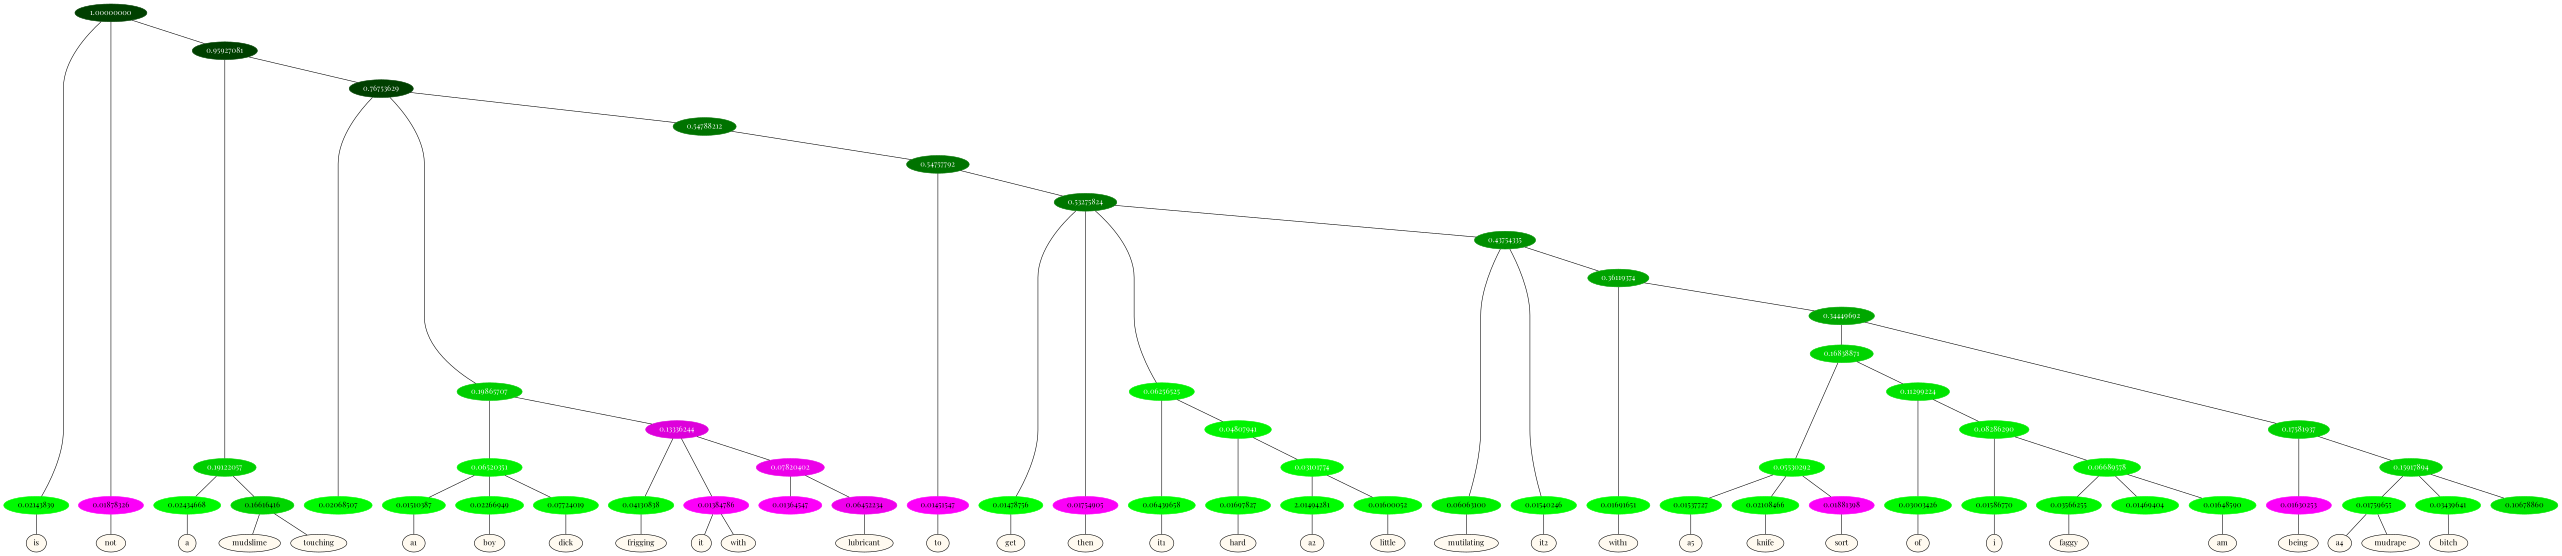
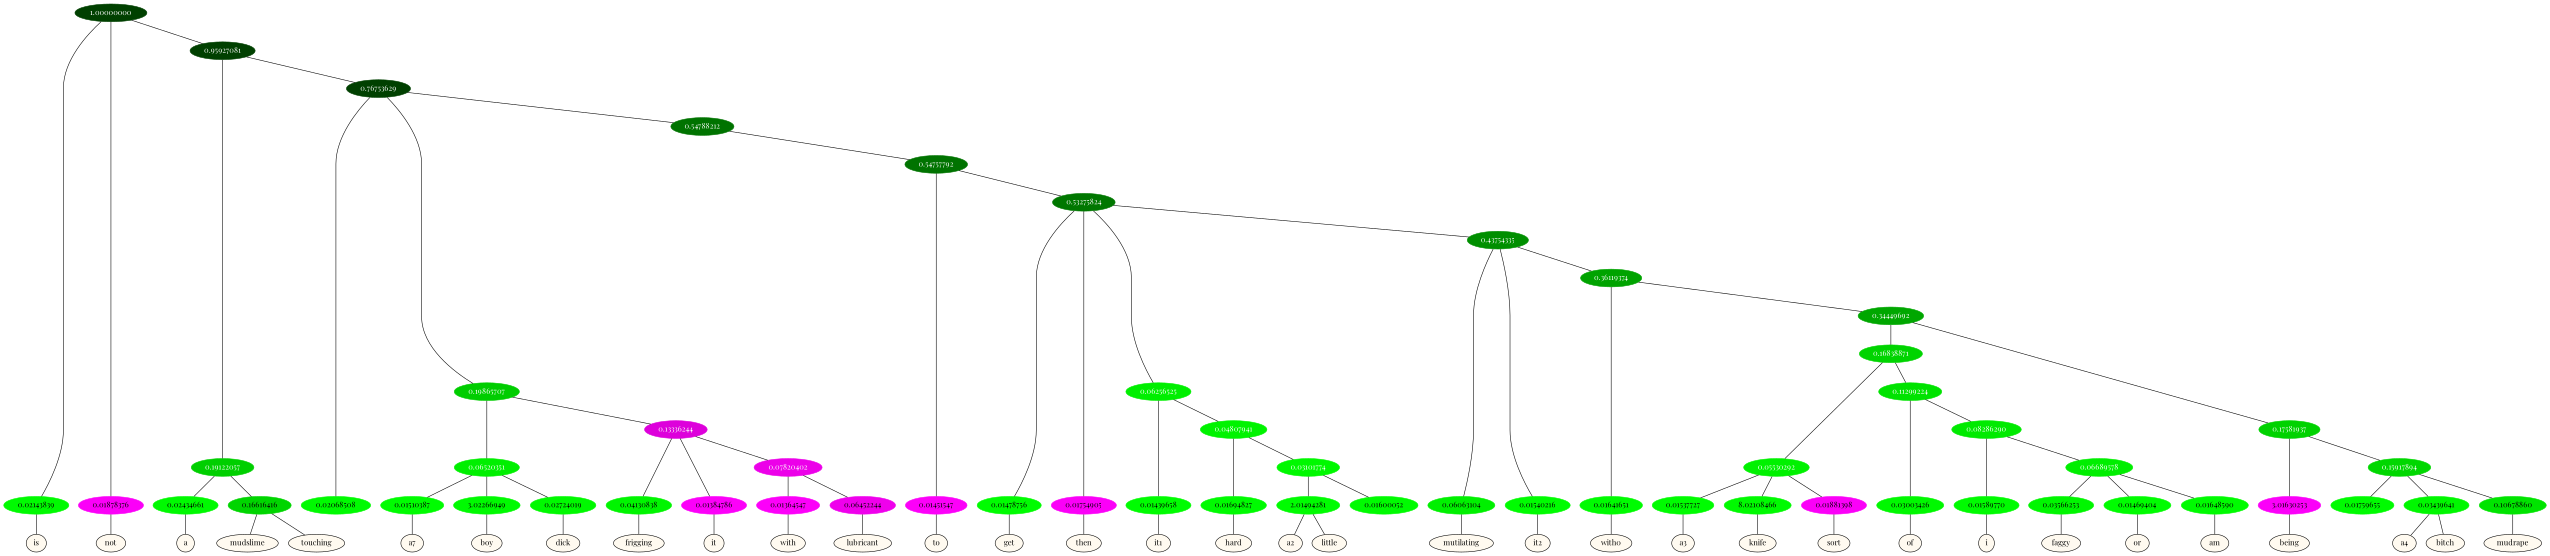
node "0.01878326": label "0.01878326" -> "0.01878376"
node "0.02434668": label "0.02434668" -> "0.02434661"
node "0.02068507": label "0.02068507" -> "0.02068508"
node "0.02266949": label "0.02266949" -> "3.02266949"
node "0.07724019": label "0.07724019" -> "0.02724019"
node "0.06452234": label "0.06452234" -> "0.06452244"
node "0.06439658": label "0.06439658" -> "0.01439658"
node "0.01697827": label "0.01697827" -> "0.01694827"
node "0.06063100": label "0.06063100" -> "0.06063104"
node "0.01540246": label "0.01540246" -> "0.01540216"
node "0.01691651": label "0.01691651" -> "0.01641651"
node "0.02108466": label "0.02108466" -> "8.02108466"
node "0.01586770": label "0.01586770" -> "0.01589770"
node "0.03566255": label "0.03566255" -> "0.03566253"
node "0.01630253": label "0.01630253" -> "3.01630253"
edge "0.01384786" -- "with": now "0.01364547" -- "with"
edge "0.01600052" -- "little": now "2.01494281" -- "little"
edge "0.01759655" -- "mudrape": now "0.10678860" -- "mudrape"
edge "0.01759655" -- "a4": now "0.03439641" -- "a4"
node "a1": label "a1" -> "a7"
node "with1": label "with1" -> "with0"
node "a5": label "a5" -> "a3"
node "or": added
